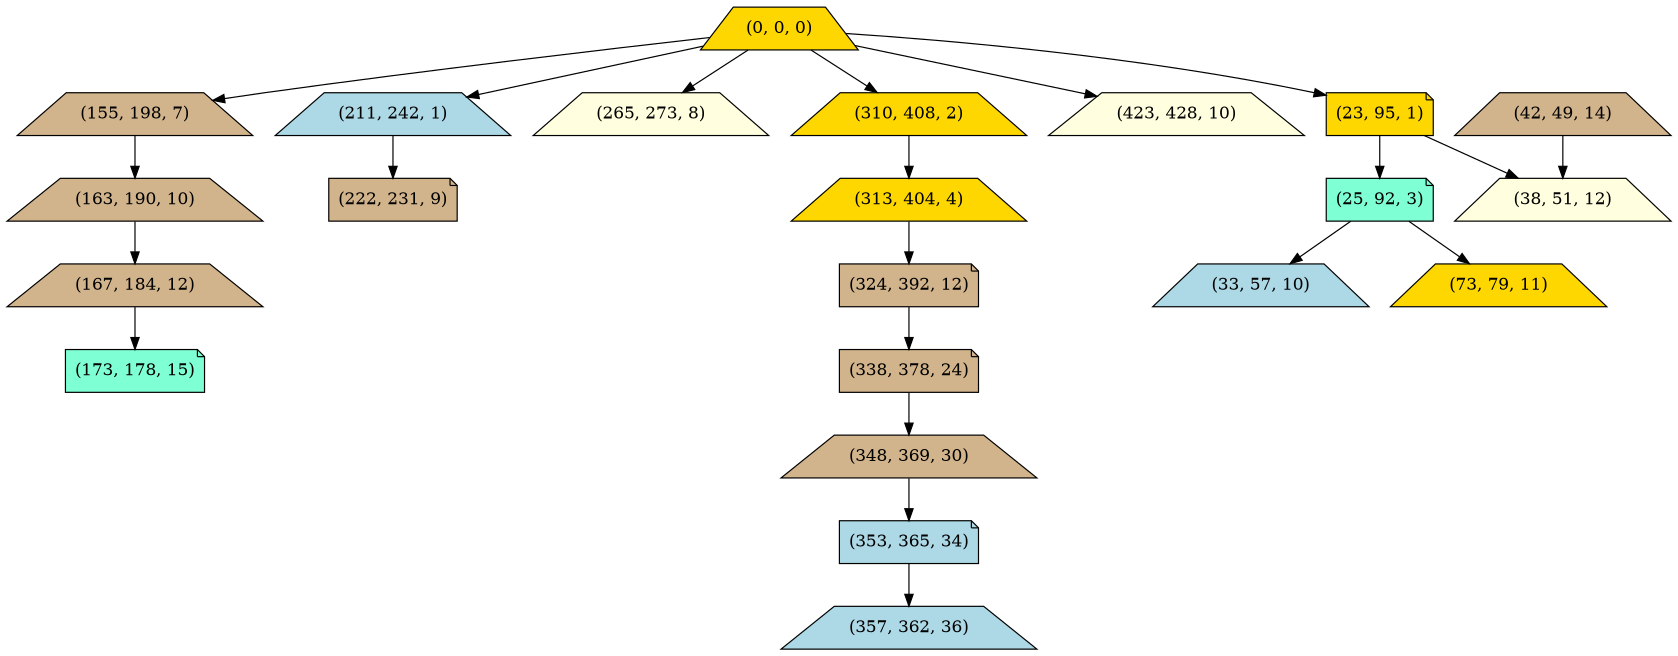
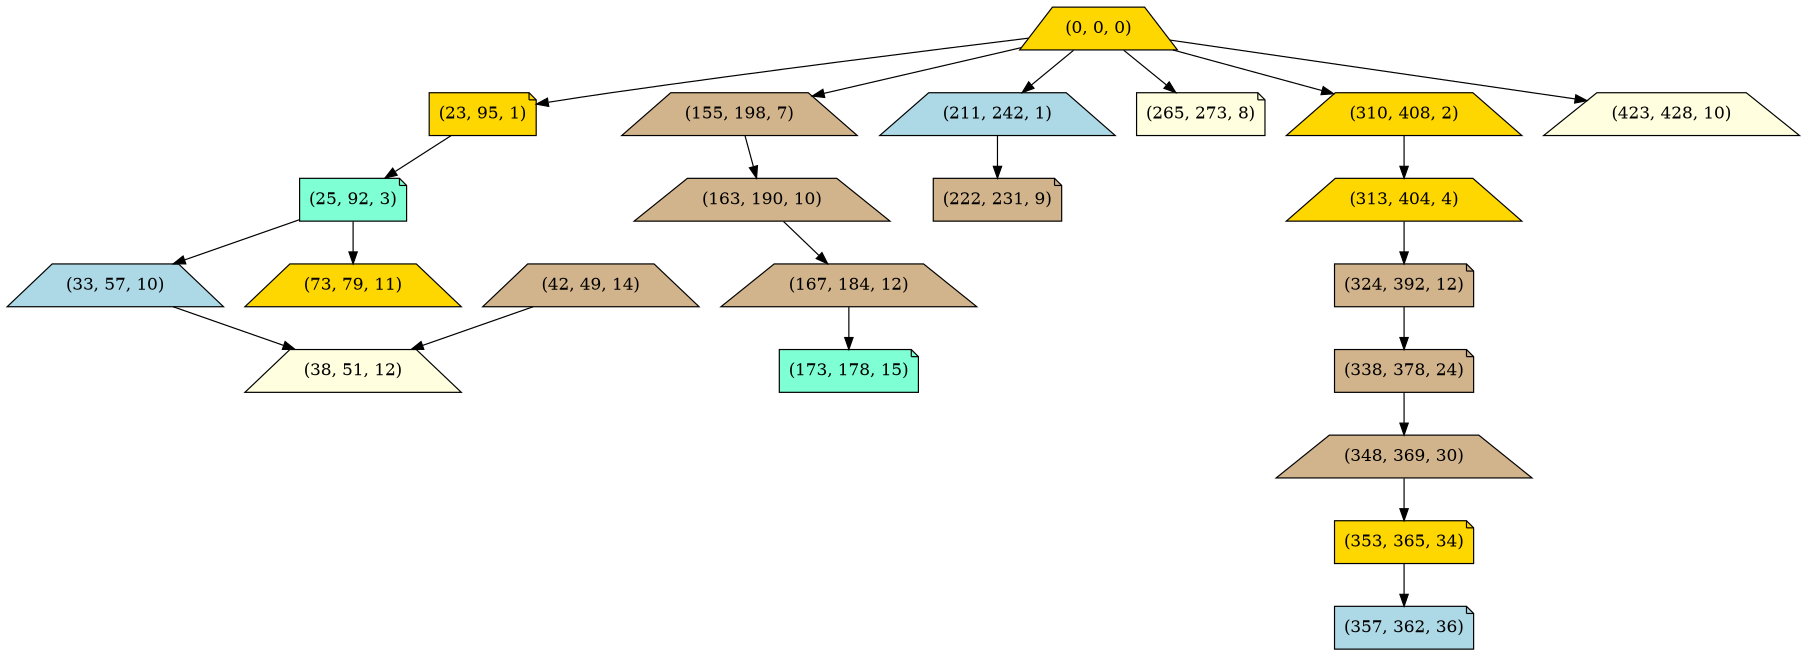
node "(265, 273, 8)": shape trapezium -> note
edge "(23, 95, 1)" -> "(38, 51, 12)": now "(33, 57, 10)" -> "(38, 51, 12)"
node "(353, 365, 34)": fillcolor lightblue -> gold
node "(357, 362, 36)": shape trapezium -> note
